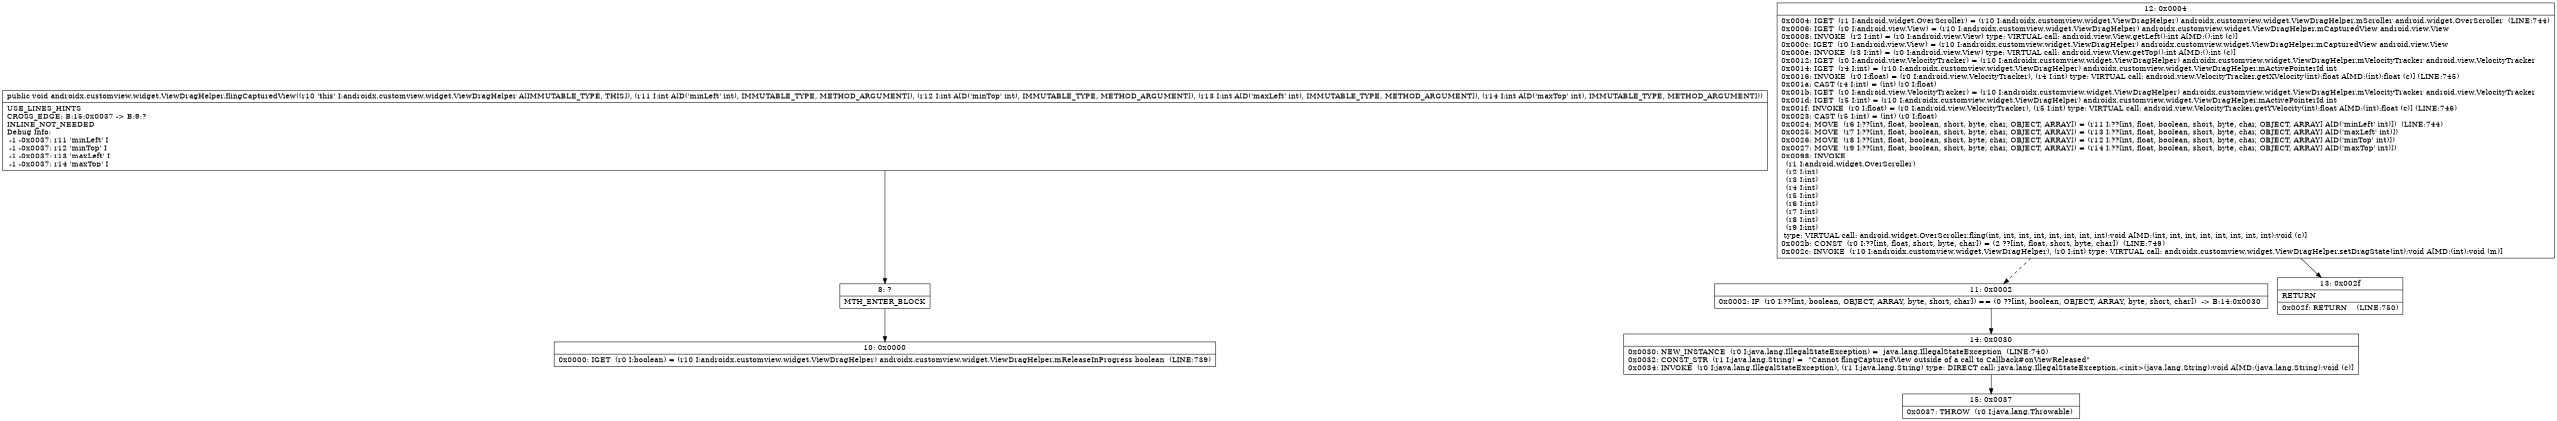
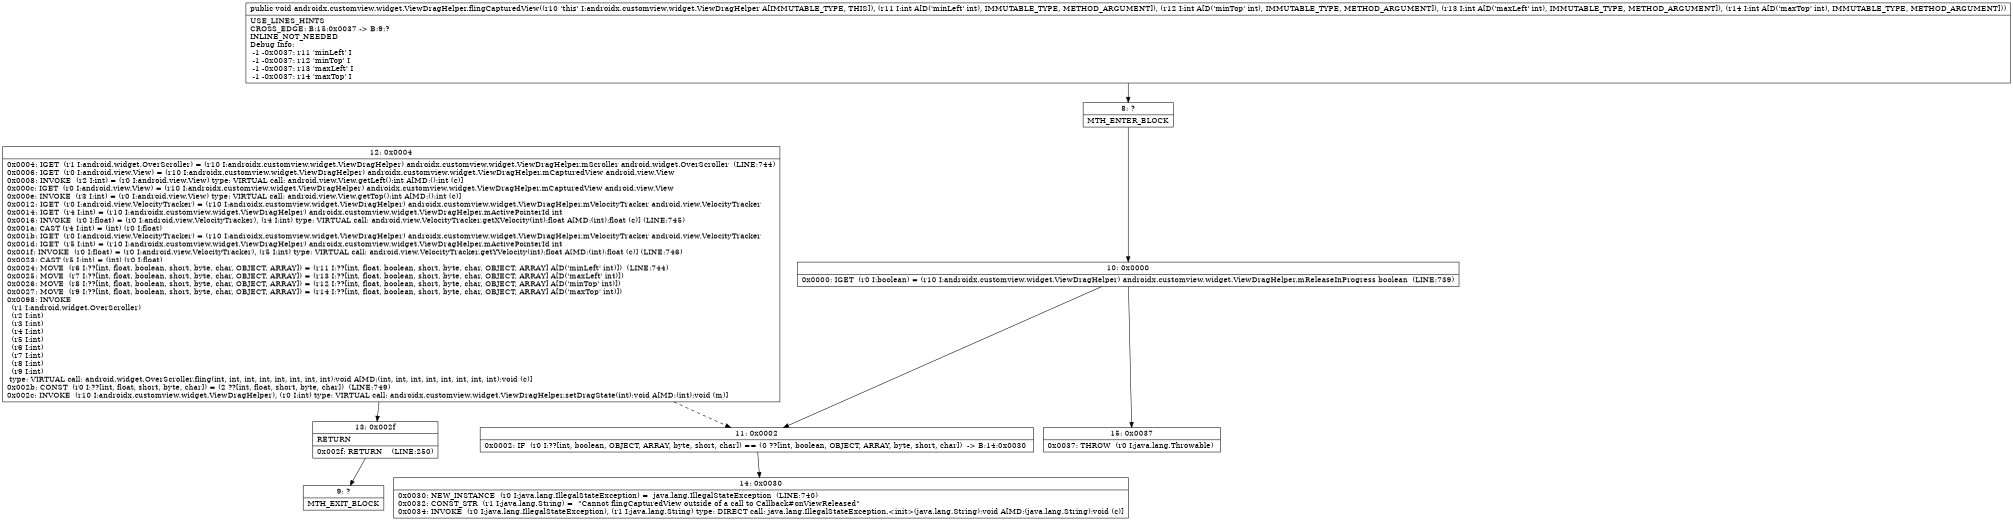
node "13: 0x002f": text "0x002f: RETURN    (LINE:750)" -> "0x002f: RETURN    (LINE:250)"
edge "10: 0x0000" -> "11: 0x0002": added
edge "14: 0x0030" -> "15: 0x0037": now "10: 0x0000" -> "15: 0x0037"
node "9: ?": added
